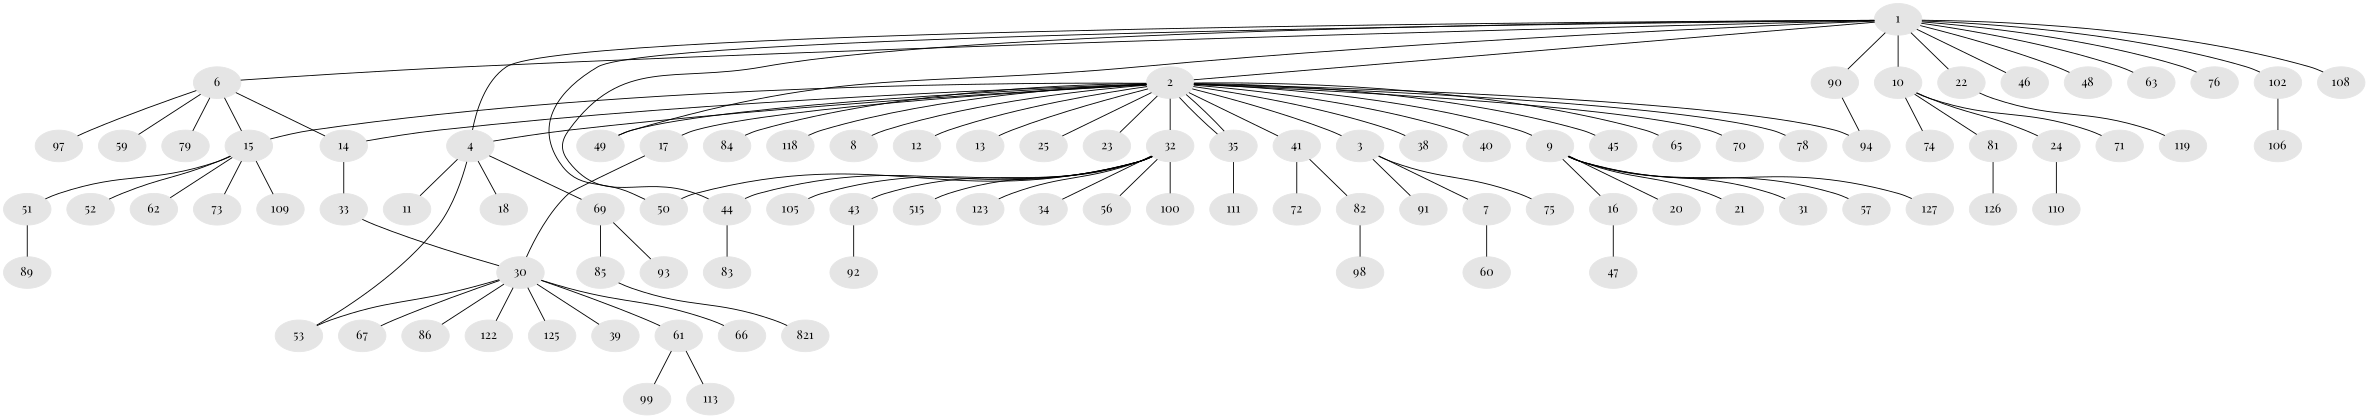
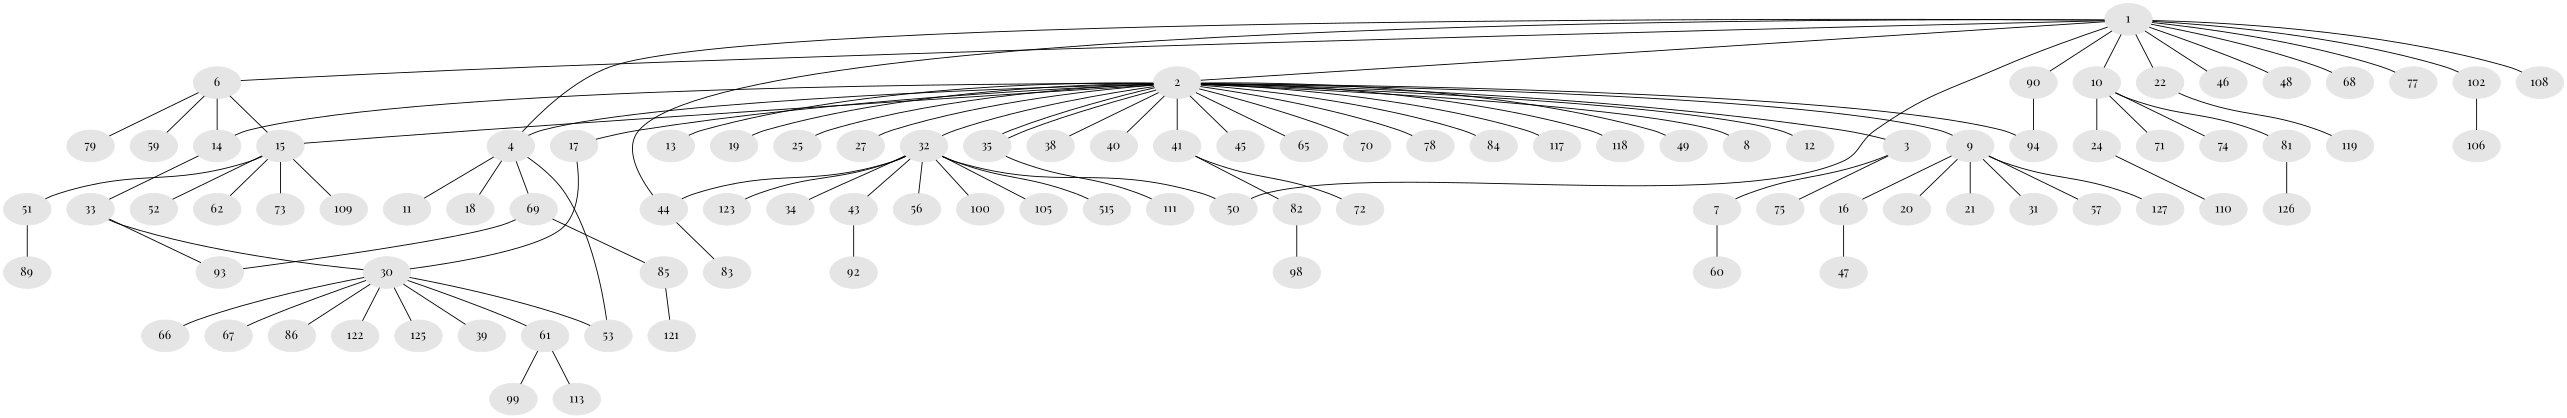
edge "1" -- "49": removed
node "63": label "63" -> "68"
node "76": label "76" -> "77"
node "97": removed
node "19": added
node "23": label "23" -> "27"
node "117": added
node "91": removed
edge "33" -- "93": added
node "821": label "821" -> "121"
